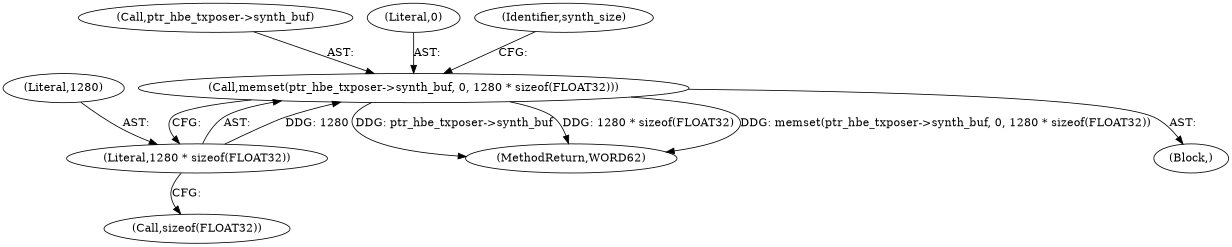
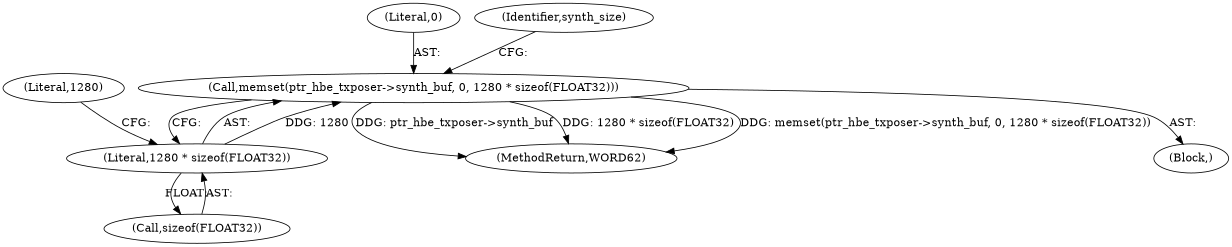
node "(Call,ptr_hbe_txposer->synth_buf)": removed
edge "(Literal,1280)" -> "(Literal,1280 * sizeof(FLOAT32))": label "AST: " -> "CFG: "
edge "(Literal,1280 * sizeof(FLOAT32))" -> "(Call,sizeof(FLOAT32))": label "CFG: " -> "FLOAT: "
edge "(Call,sizeof(FLOAT32))" -> "(Literal,1280 * sizeof(FLOAT32))": added, label "AST:"
